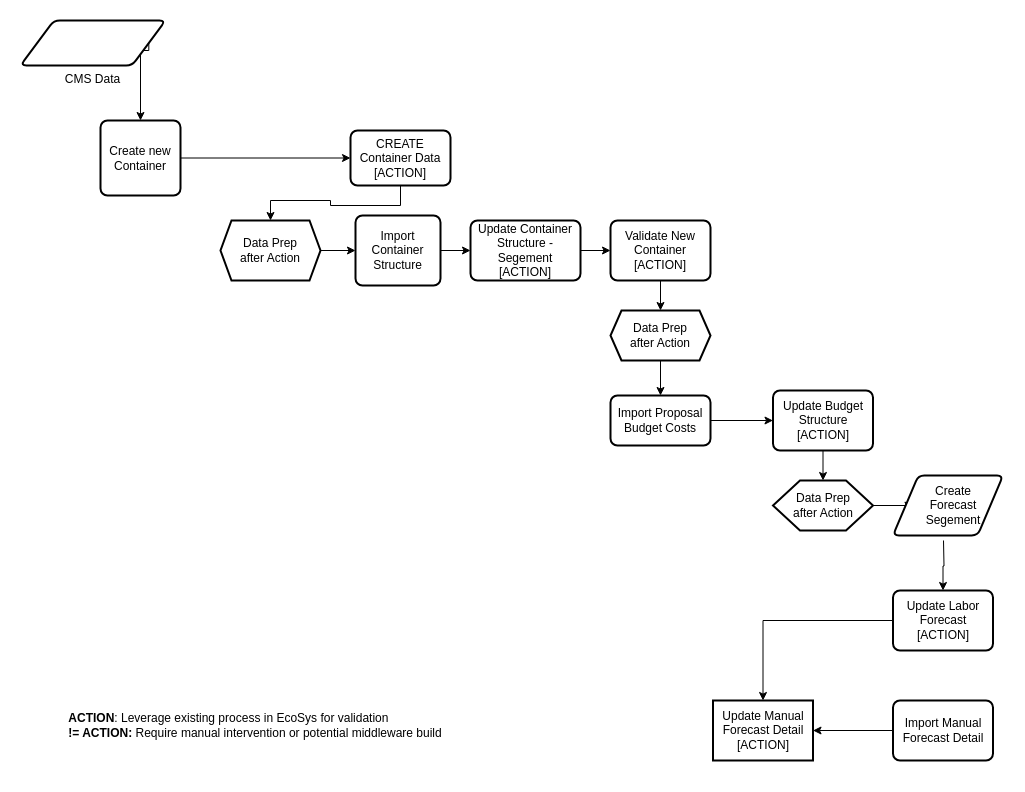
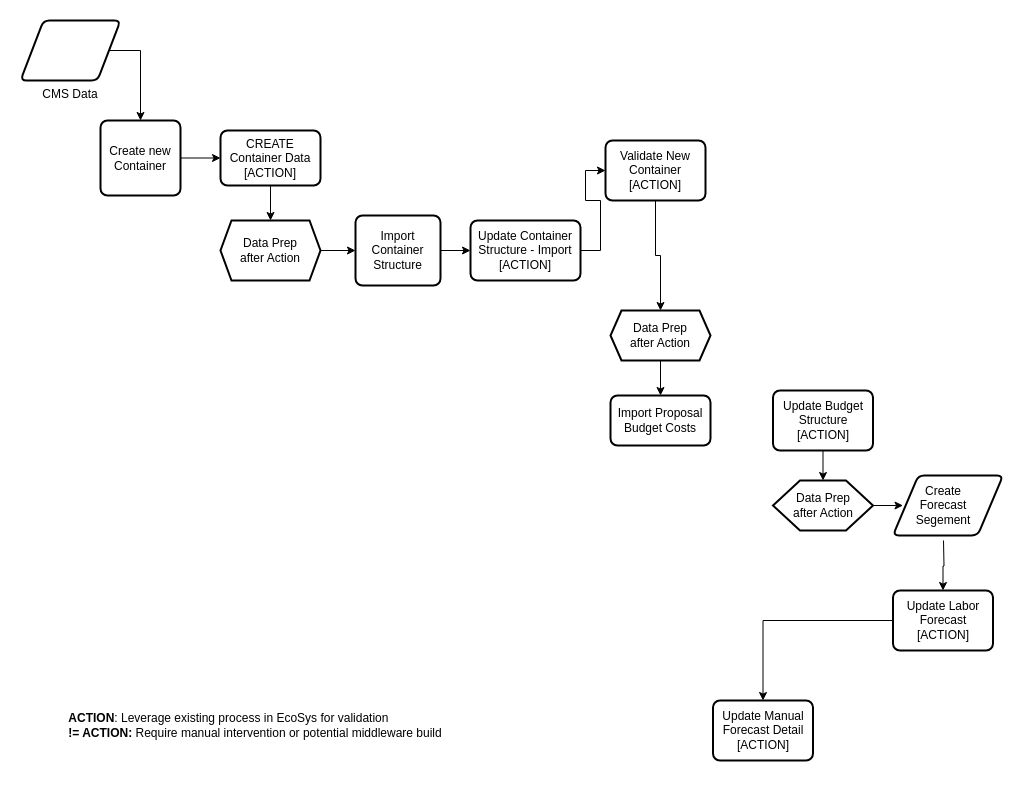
node "CMS Data": size 145x45 -> 100x60
node "CREATE Container Data [ACTION]": moved (401, 158) -> (271, 158)
node "Update Container Structure - Segement [ACTION]": label "Update Container Structure - Segement [ACTION]" -> "Update Container Structure - Import [ACTION]"
node "Validate New Container [ACTION]": moved (661, 251) -> (656, 171)
edge "Import Proposal Budget Costs" -> "Update Budget Structure [ACTION]": removed
node "Create Forecast Segement": moved (953, 506) -> (943, 506)
node "Update Manual Forecast Detail [ACTION]": shape rectangle -> rounded rectangle
edge "Import Manual Forecast Detail" -> "Update Manual Forecast Detail [ACTION]": removed
node "Import Manual Forecast Detail": removed
